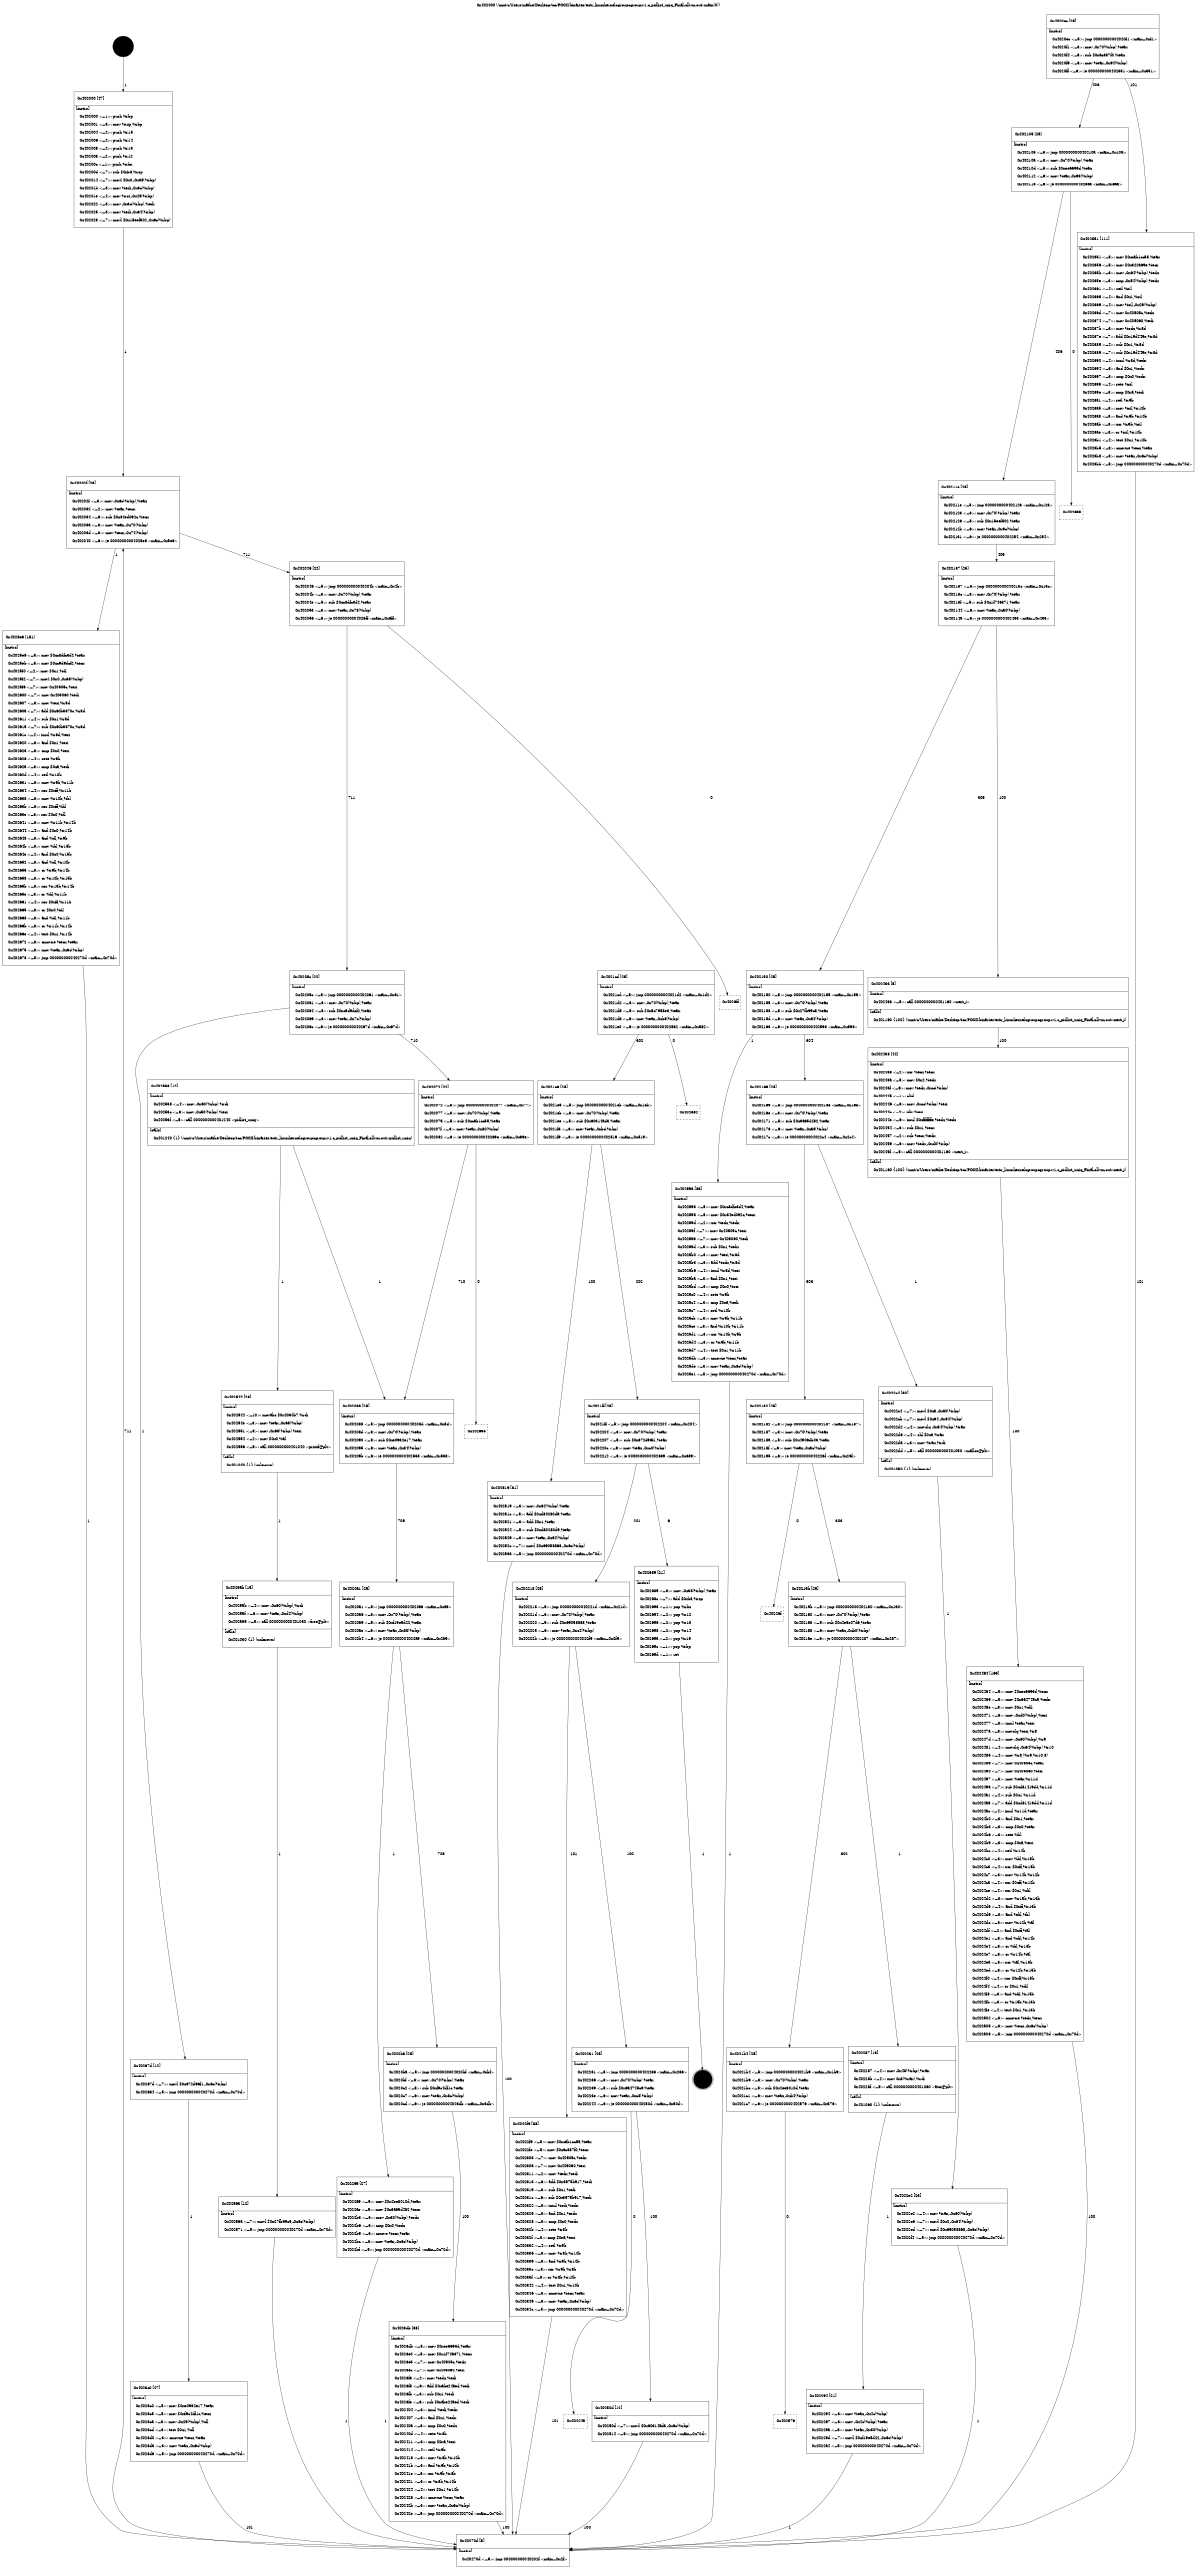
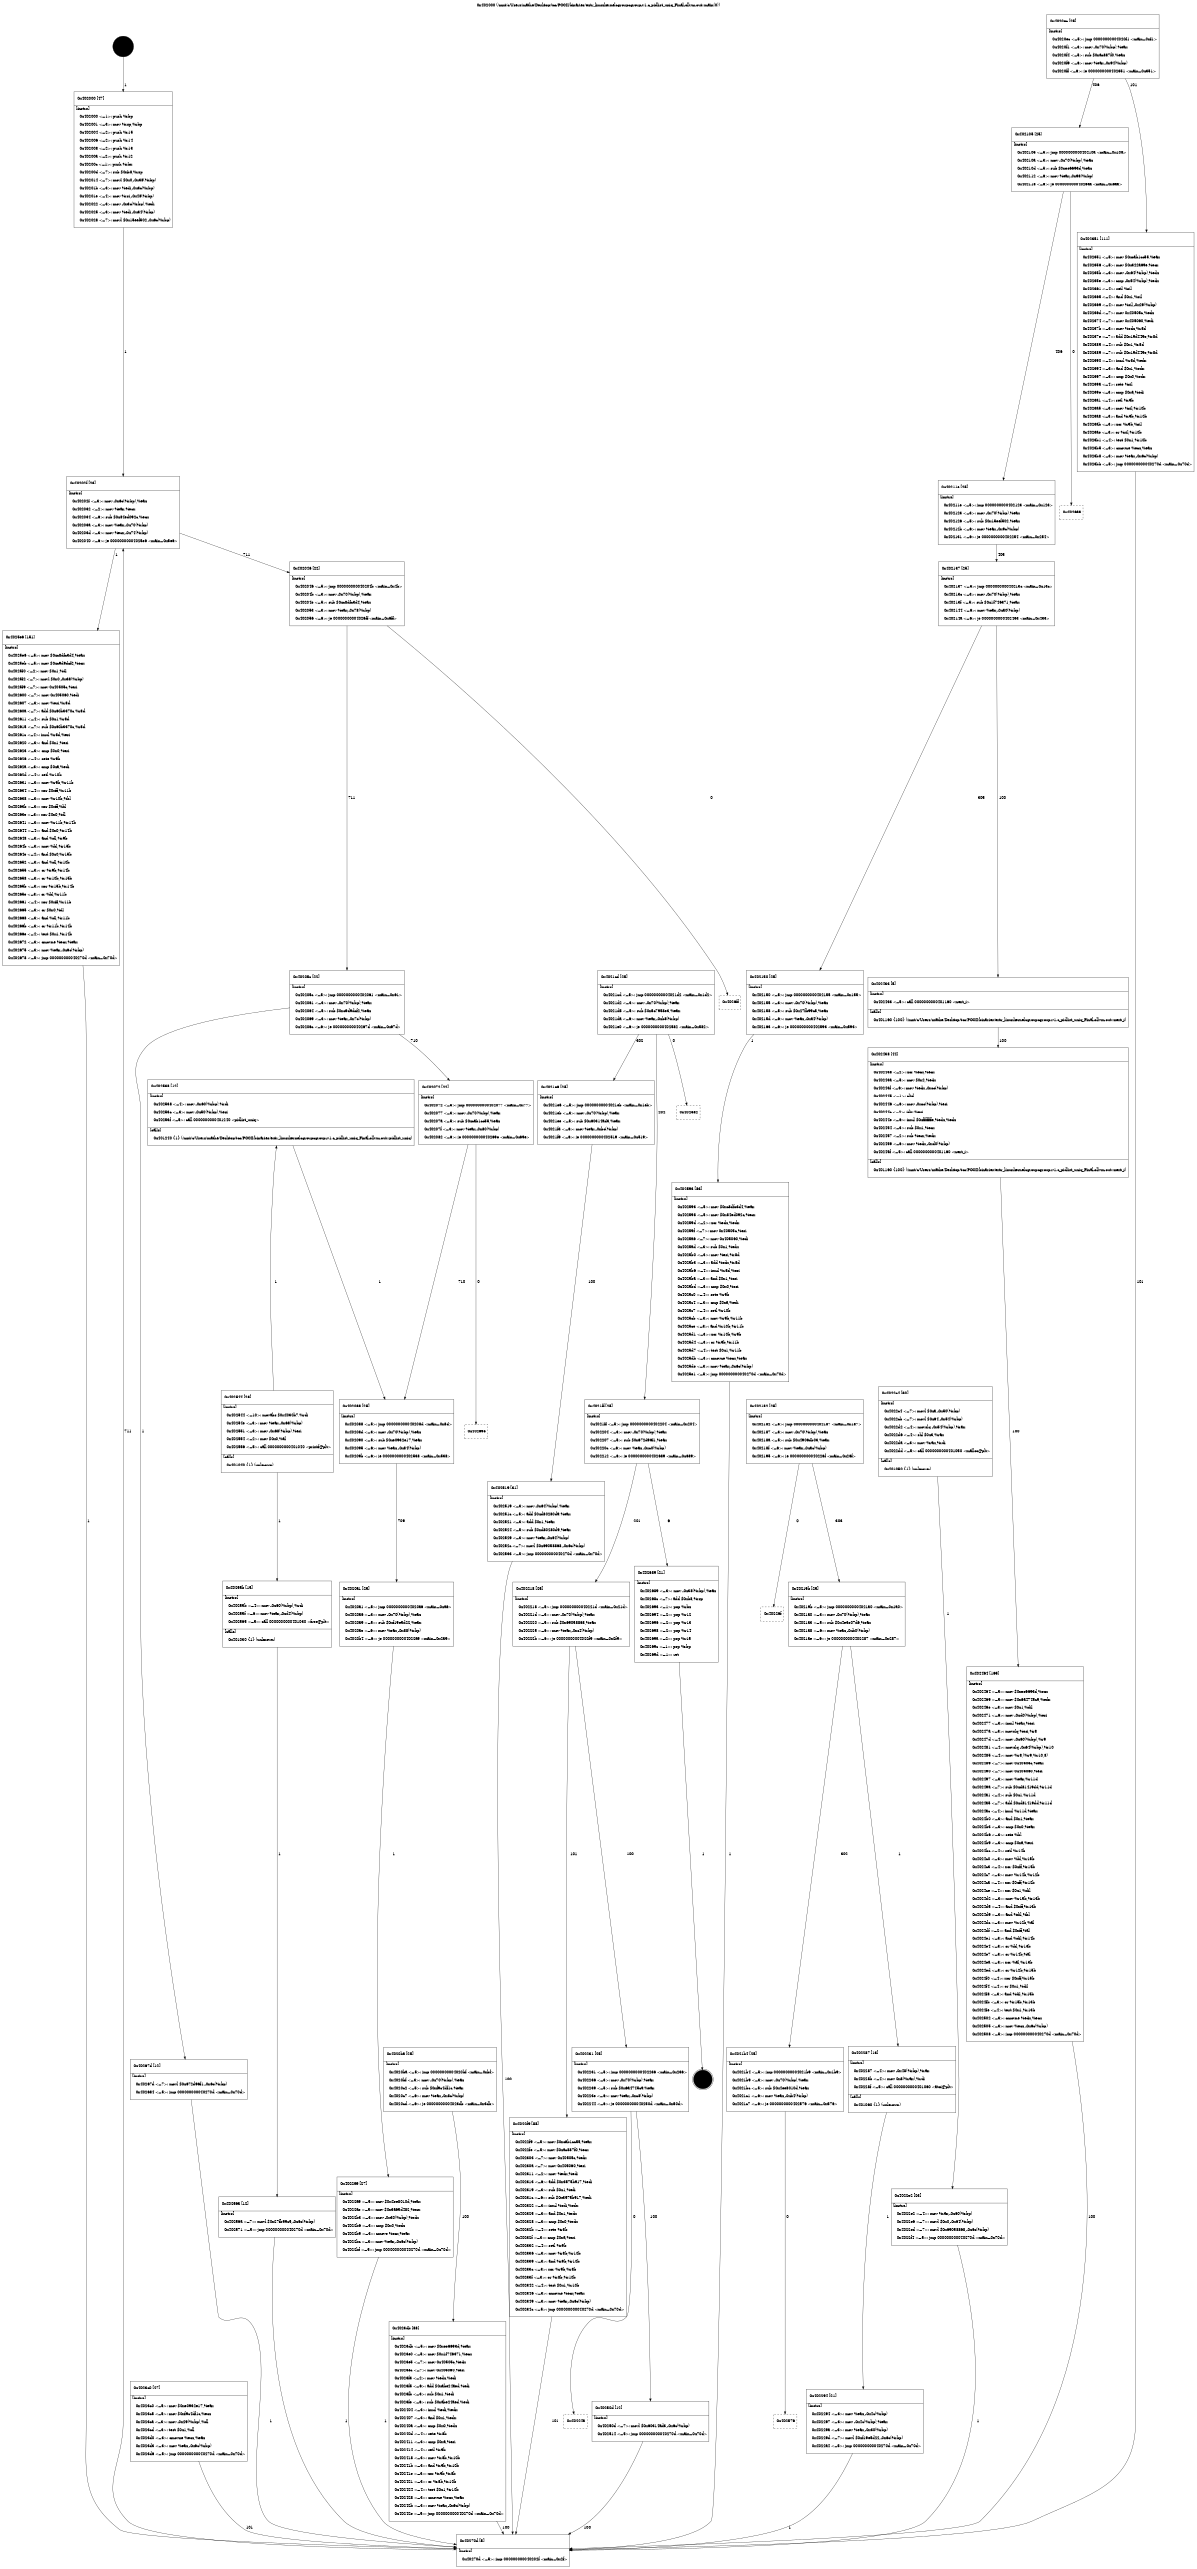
node "0x402169 [25]": removed
edge "0x402538 [12]" -> "0x402544 [23]": reversed
edge "0x4021e6 [25]" -> "0x4021ff [25]": now "0x4021cd [25]" -> "0x4021ff [25]"
edge "0x4020a1 [25]" -> "0x4020ba [25]": removed, label "708"
edge "0x40267d [12]" -> "0x4023c0 [27]": now "0x40267d [12]" -> "0x40270d [5]"
